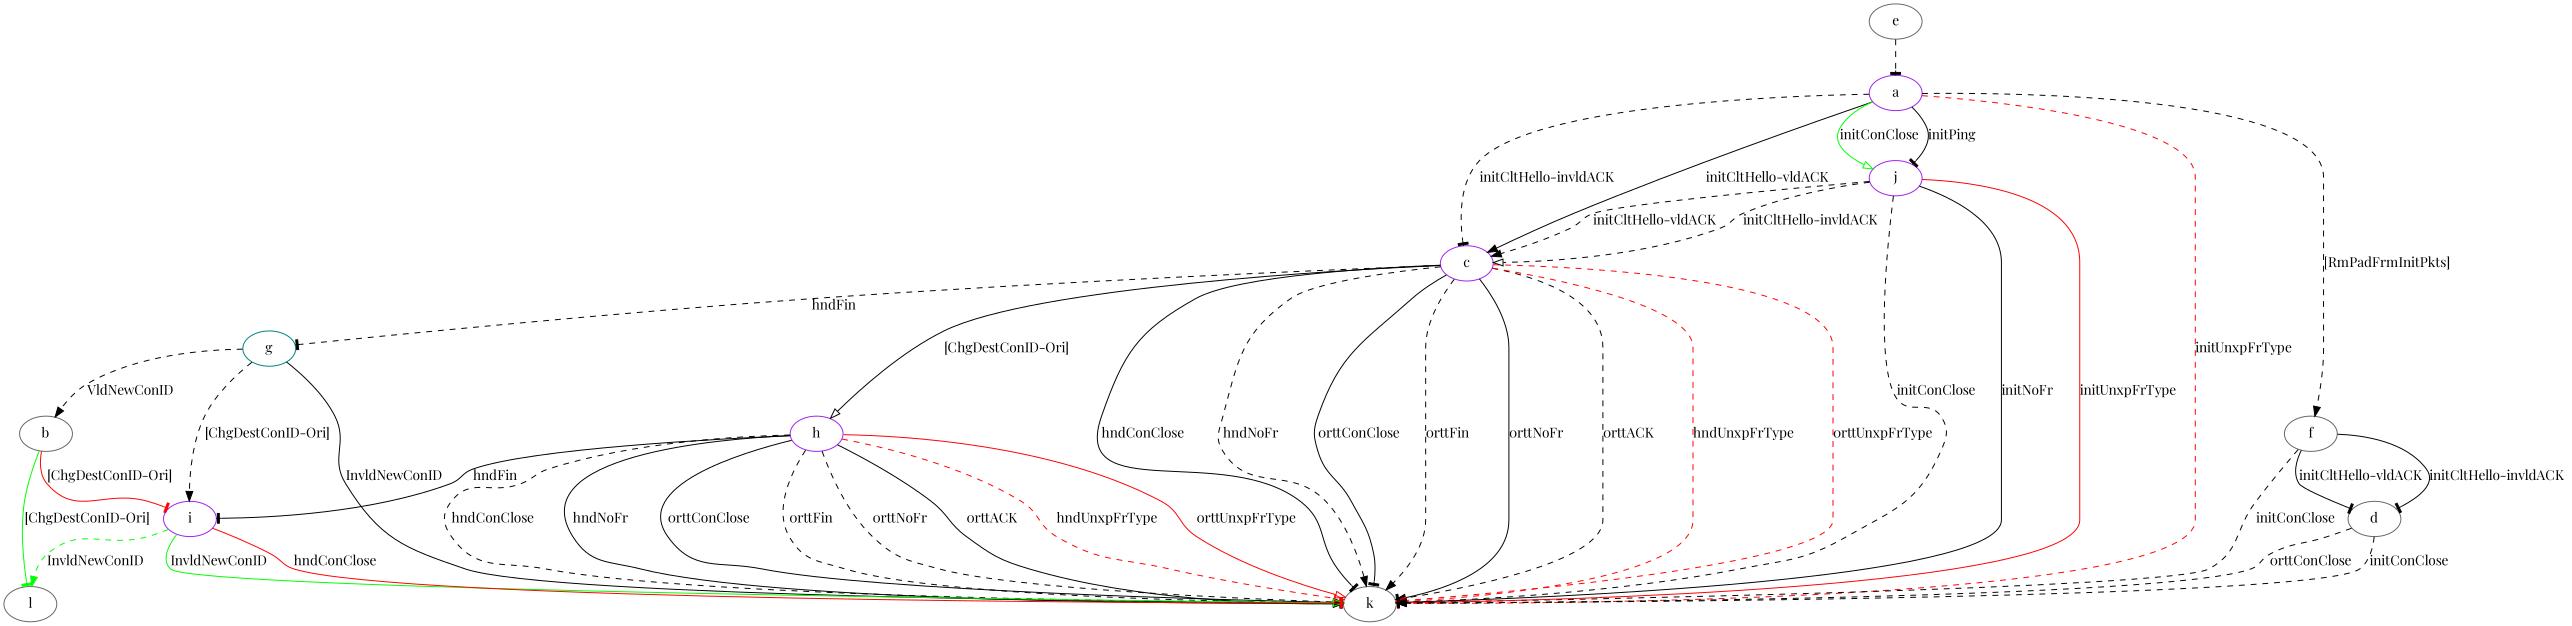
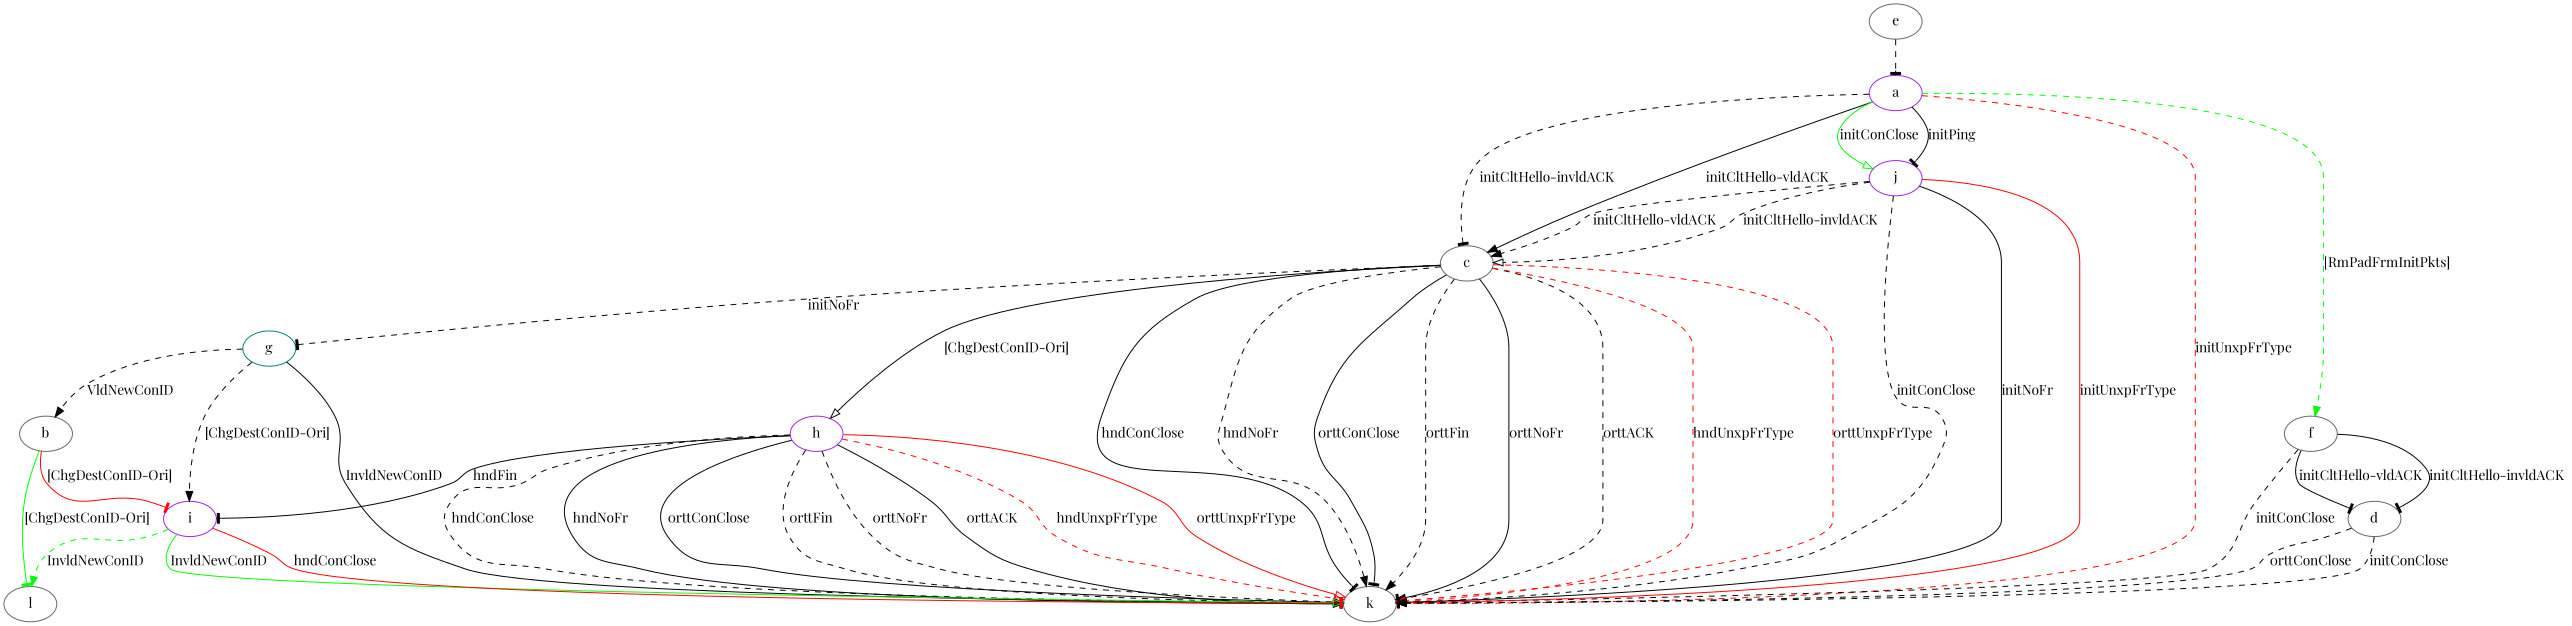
edge "a" -> "f": color black -> green
node "c": color purple -> gray40
edge "c" -> "g": label "hndFin " -> "initNoFr "
